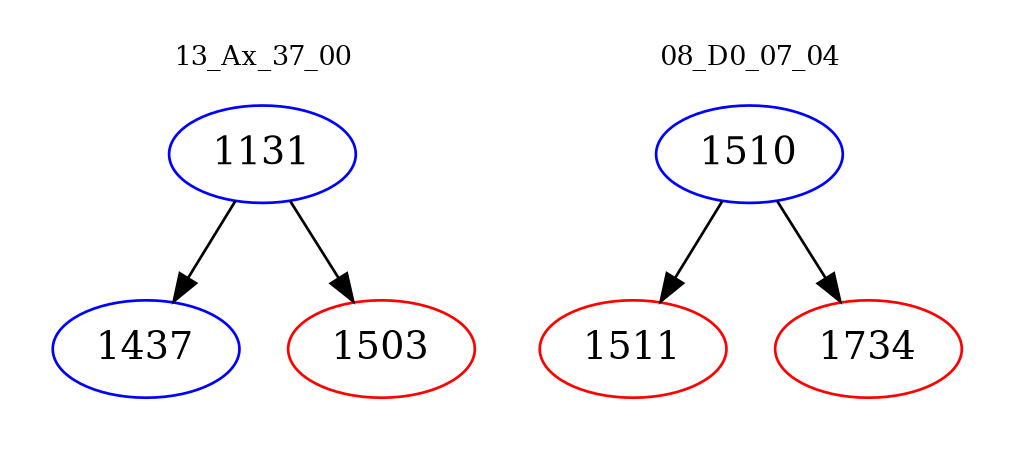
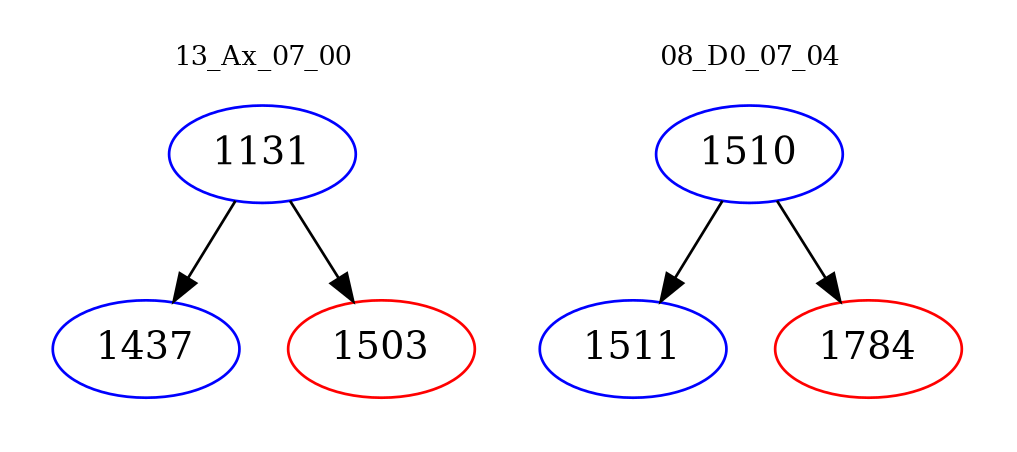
cluster "13_Ax_37_00": label "13_Ax_37_00" -> "13_Ax_07_00"
node "1511": color red -> blue
node "1734": label "1734" -> "1784"
